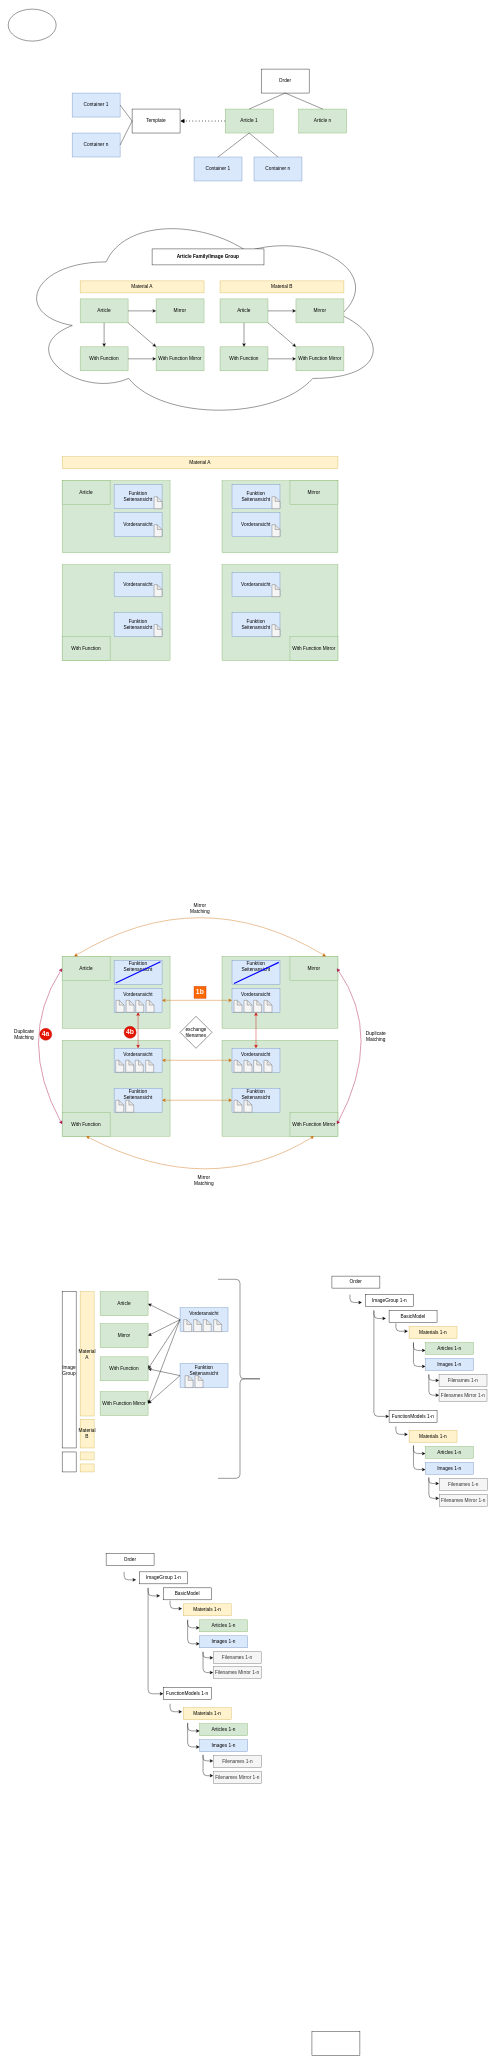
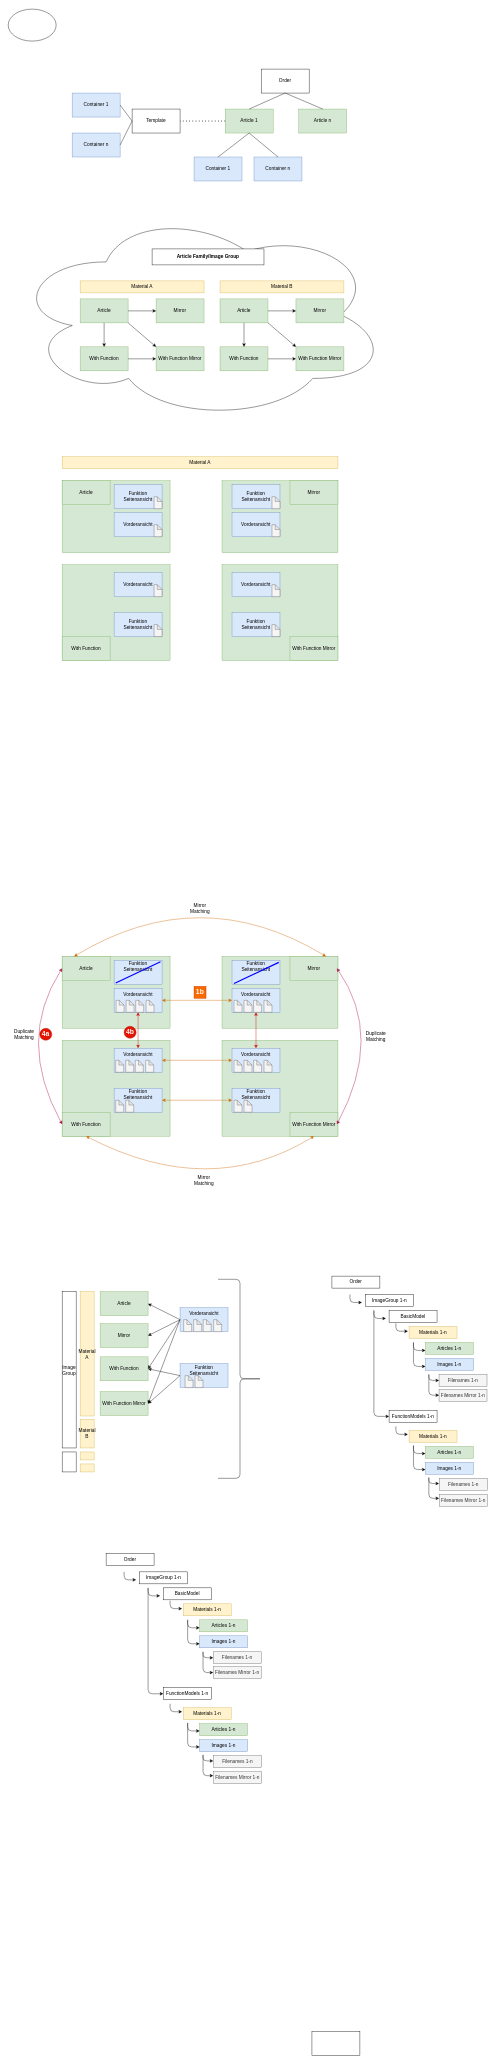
edge "Article 1" -> "Template": arrowhead block -> none
node "exchange filenames": removed
